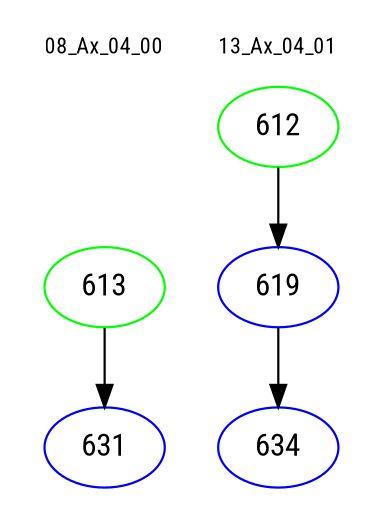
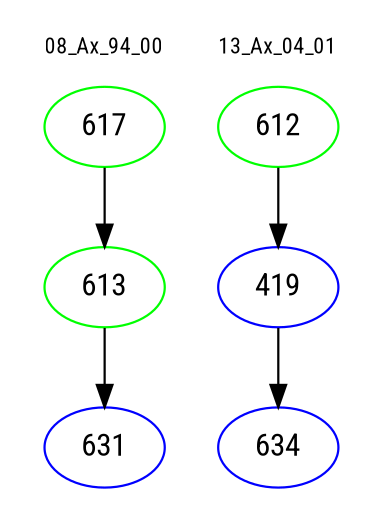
cluster "08_Ax_04_00": label "08_Ax_04_00" -> "08_Ax_94_00"
node "617": added
node "619": label "619" -> "419"
